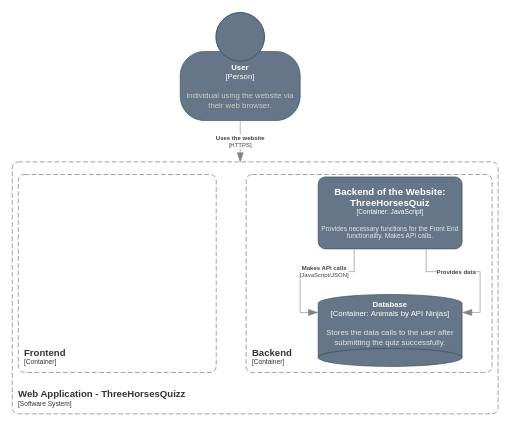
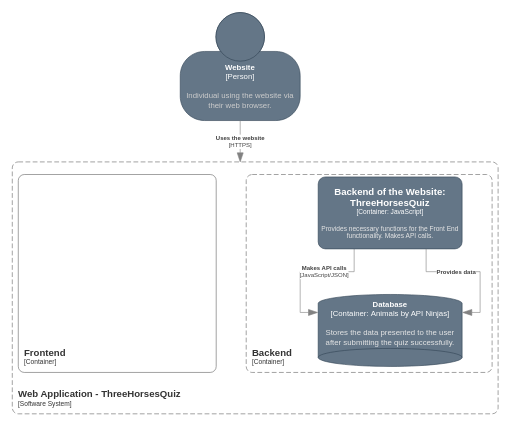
node "User [Person] Individual using the website via their web browser.": label "User [Person] Individual using the website via their web browser." -> "Website [Person] Individual using the website via their web browser."
node "Frontend [Container]": style dashed -> solid
node "Database [Container: Animals by API Ninjas] Stores the data calls to the user after submitting the quiz successfully.": label "Database [Container: Animals by API Ninjas] Stores the data calls to the user after submitting the quiz successfully." -> "Database [Container: Animals by API Ninjas] Stores the data presented to the user after submitting the quiz successfully."
node "Web Application - ThreeHorsesQuizz [Software System]": label "Web Application - ThreeHorsesQuizz [Software System]" -> "Web Application - ThreeHorsesQuiz [Software System]"
